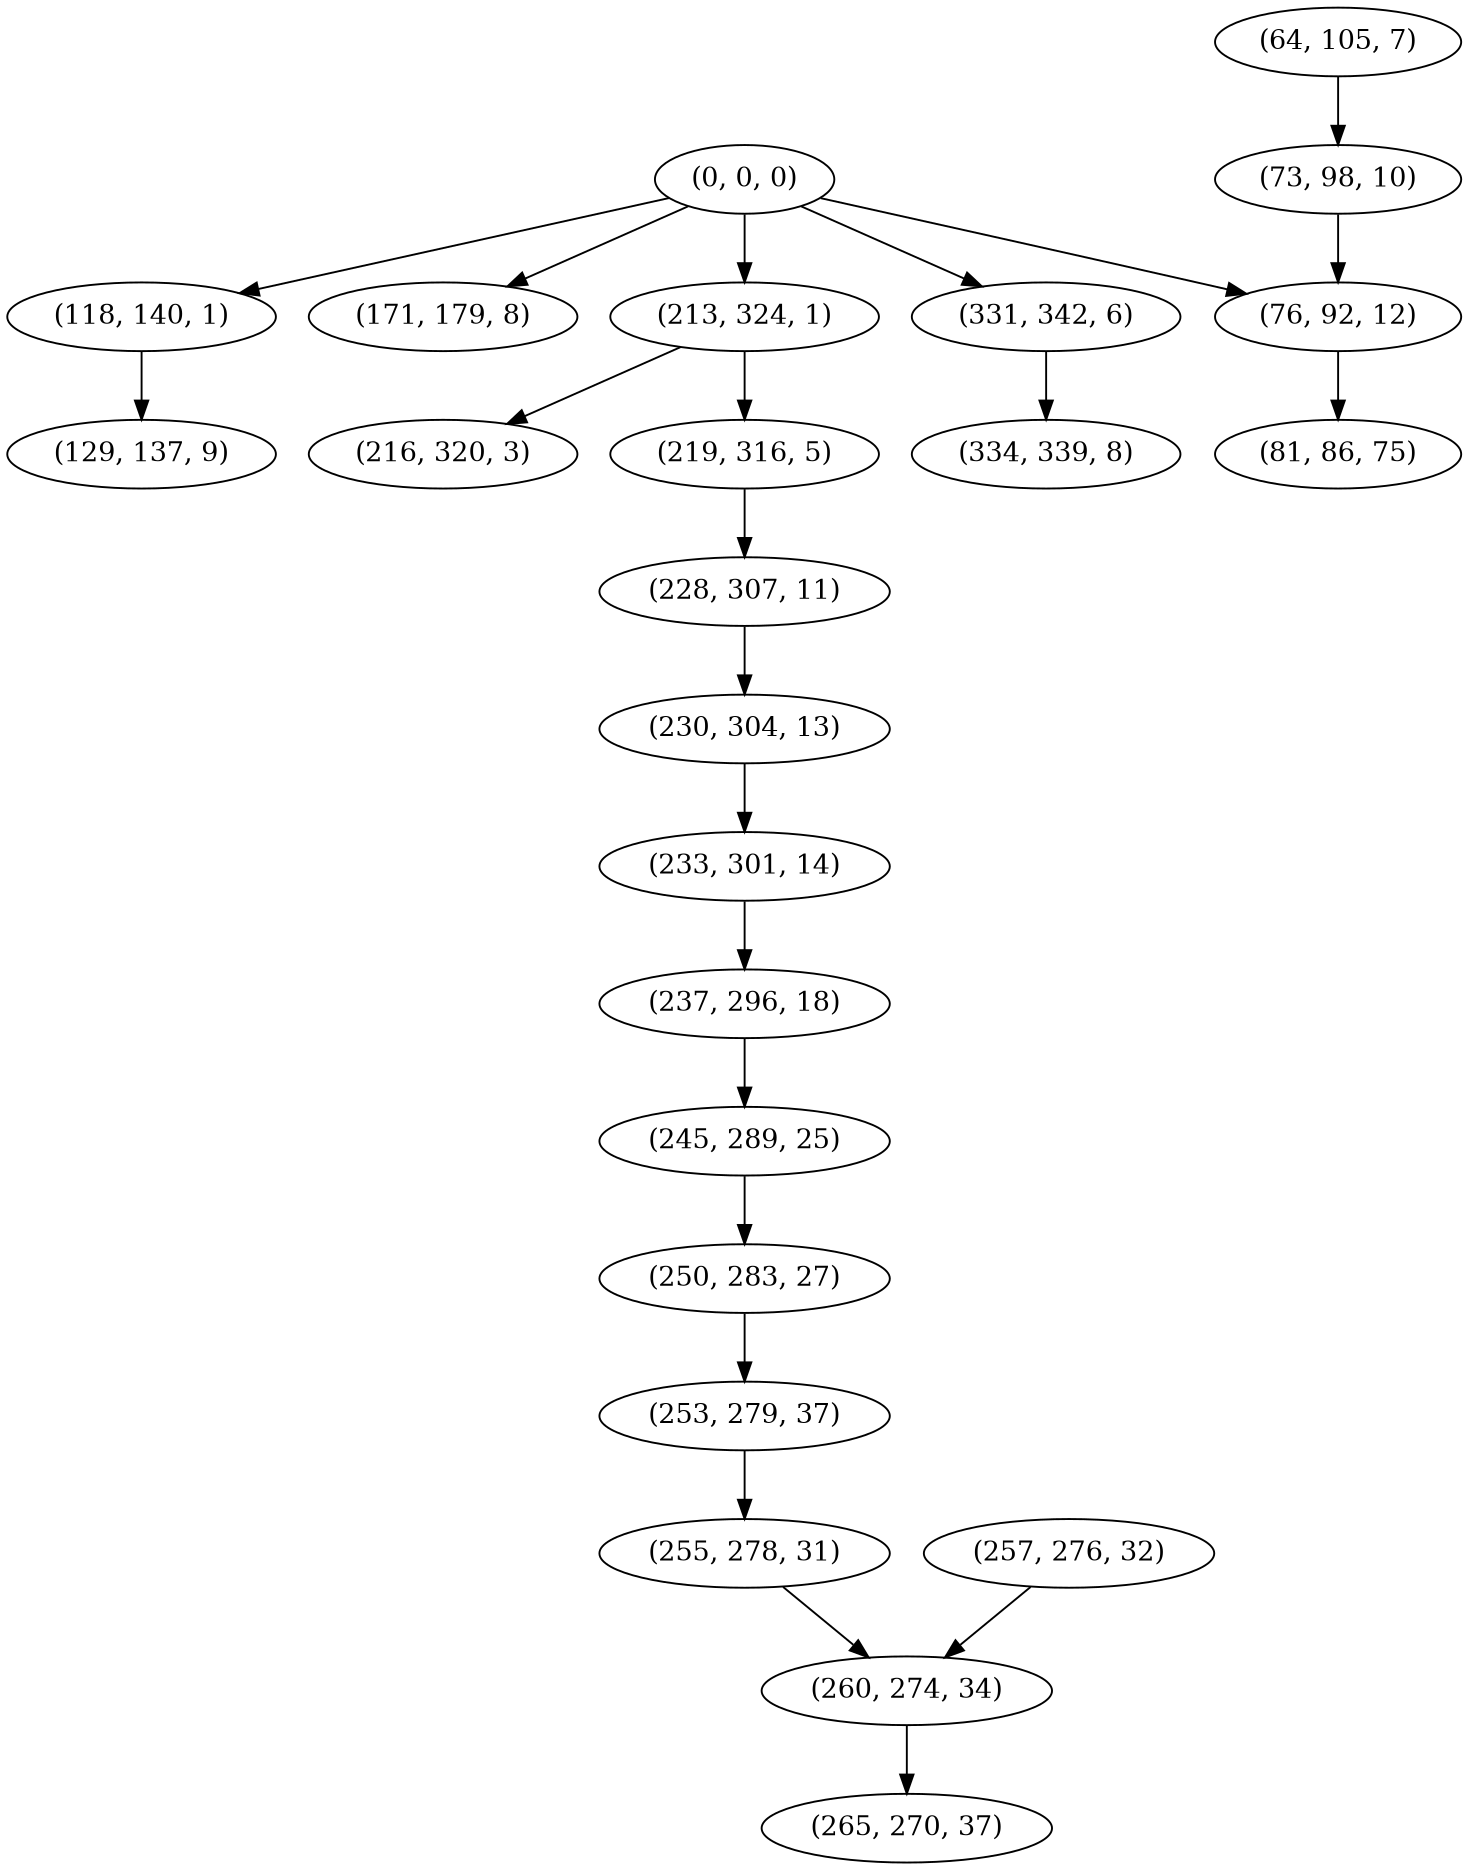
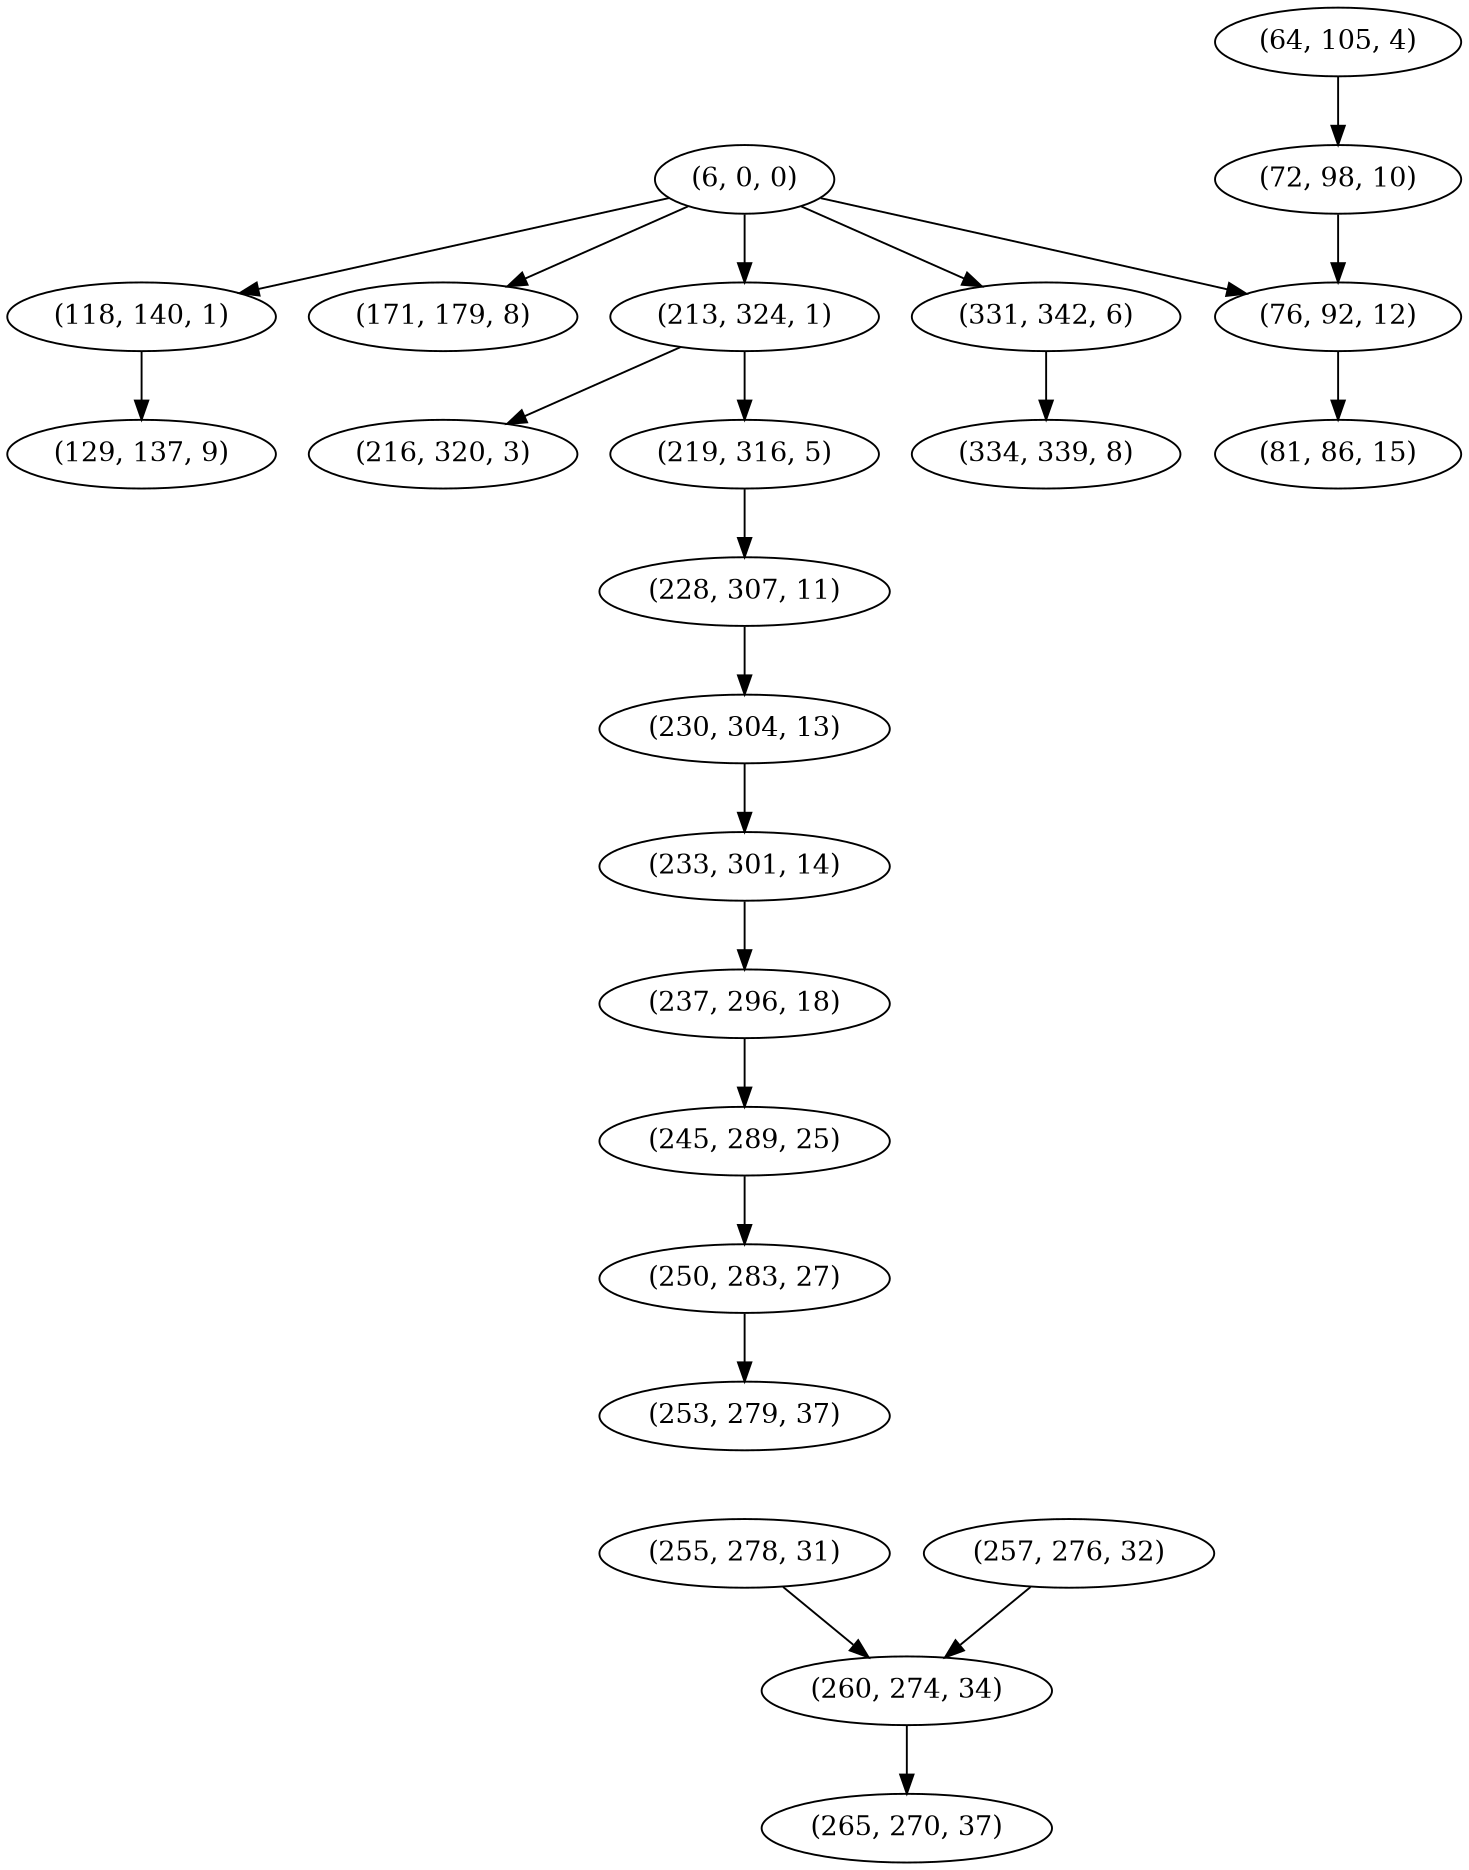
node "(64, 105, 7)": label "(64, 105, 7)" -> "(64, 105, 4)"
node "(0, 0, 0)": label "(0, 0, 0)" -> "(6, 0, 0)"
node "(73, 98, 10)": label "(73, 98, 10)" -> "(72, 98, 10)"
node "(81, 86, 75)": label "(81, 86, 75)" -> "(81, 86, 15)"
edge "(253, 279, 37)" -> "(255, 278, 31)": removed
